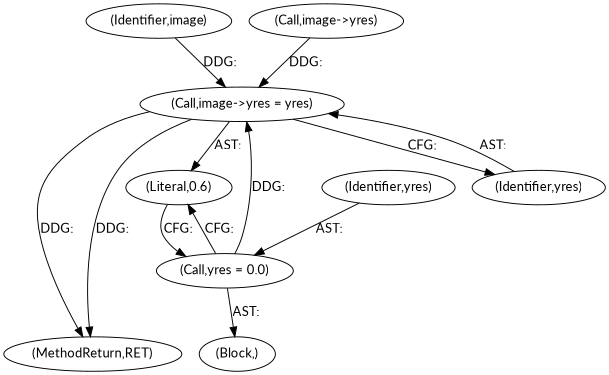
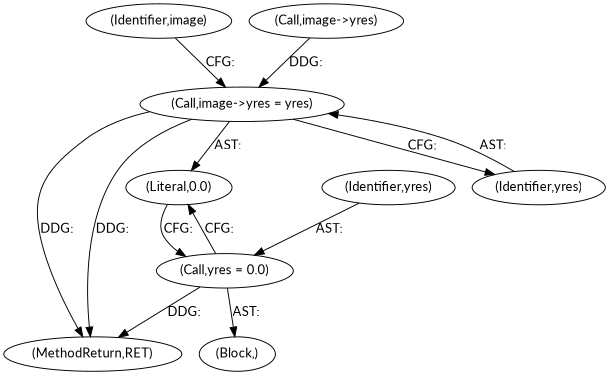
edge "(Identifier,image)" -> "(Call,image->yres = yres)": label "DDG: " -> "CFG: "
node "(Literal,0.6)": label "(Literal,0.6)" -> "(Literal,0.0)"
edge "(Call,yres = 0.0)" -> "(Call,image->yres = yres)": now "(Call,yres = 0.0)" -> "(MethodReturn,RET)"
